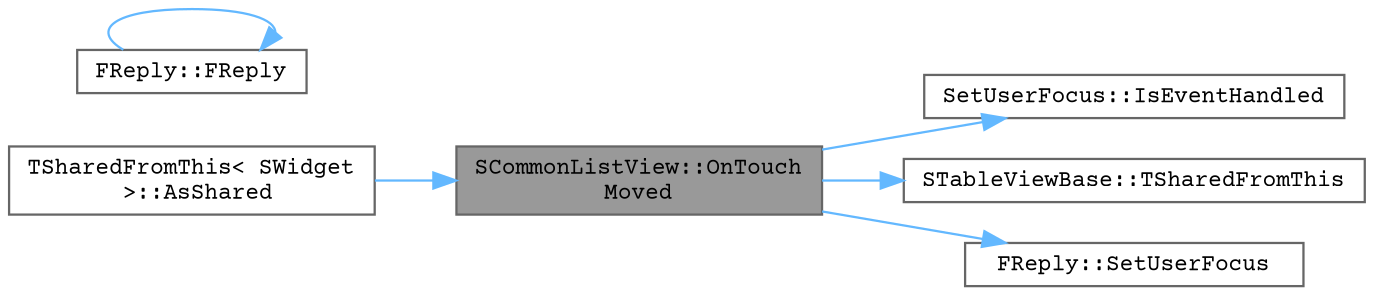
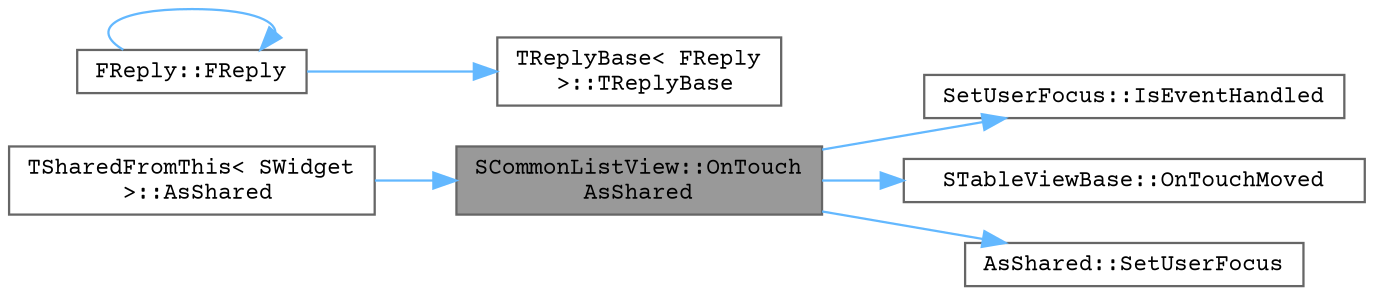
node "TReplyBase< FReply >::TReplyBase": added
node "SCommonListView::OnTouch Moved": label "SCommonListView::OnTouch Moved" -> "SCommonListView::OnTouch AsShared"
node "STableViewBase::TSharedFromThis": label "STableViewBase::TSharedFromThis" -> "STableViewBase::OnTouchMoved"
node "FReply::SetUserFocus": label "FReply::SetUserFocus" -> "AsShared::SetUserFocus"
